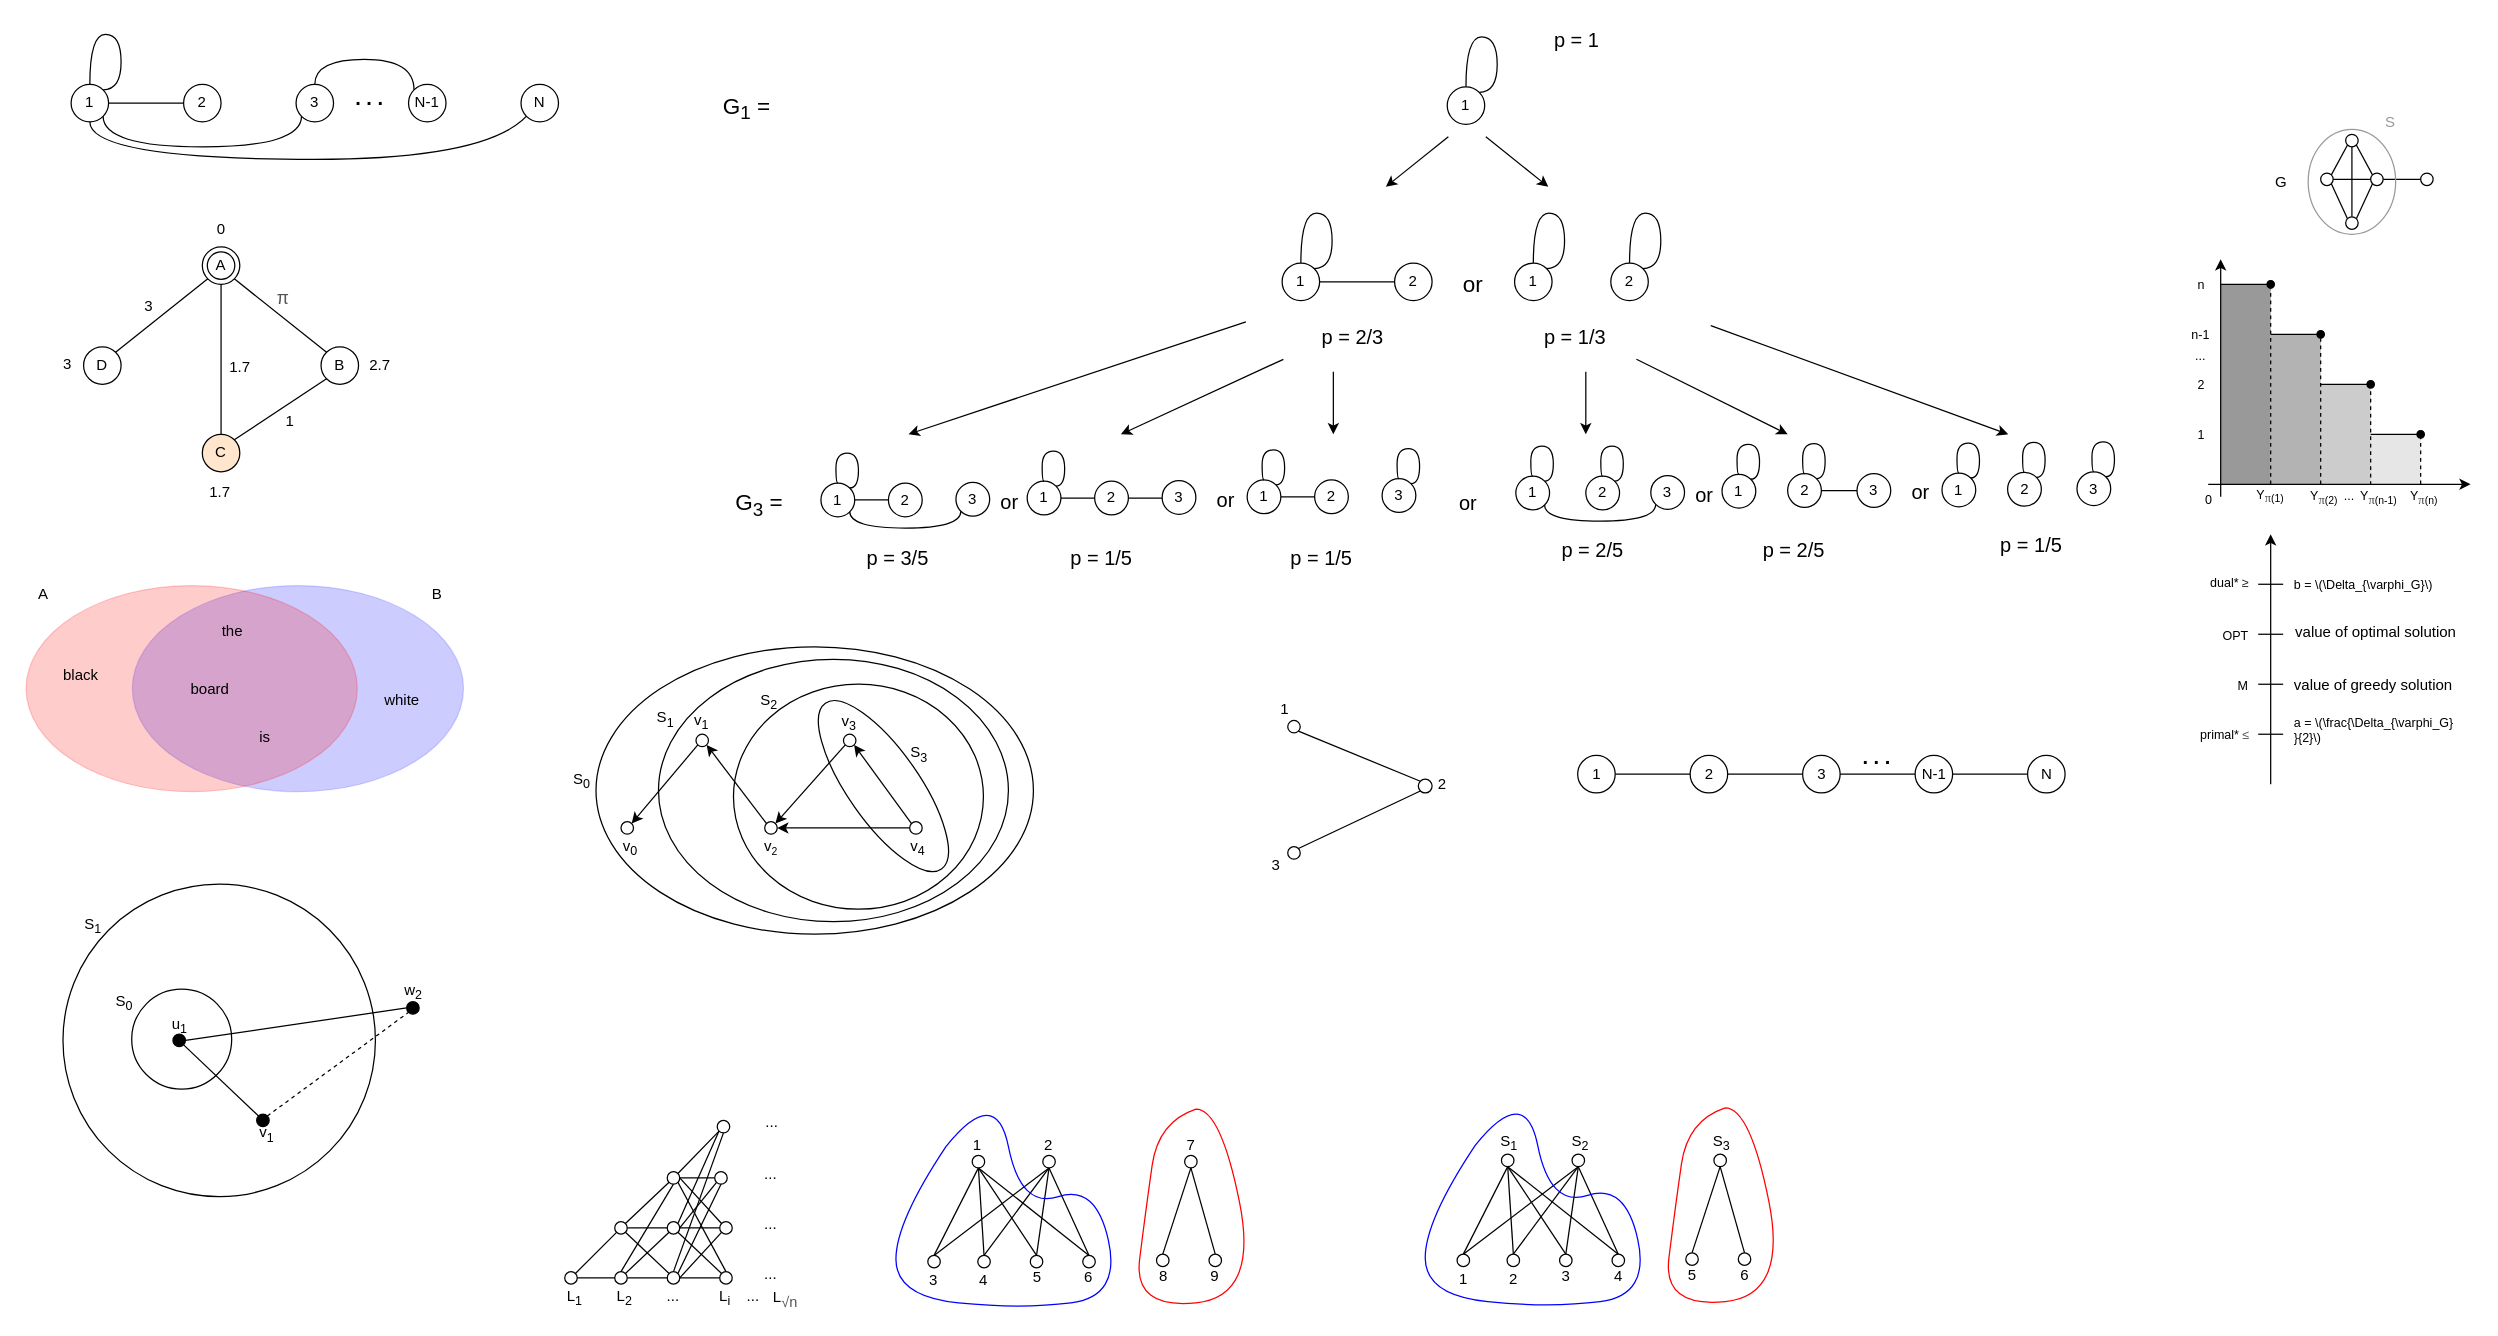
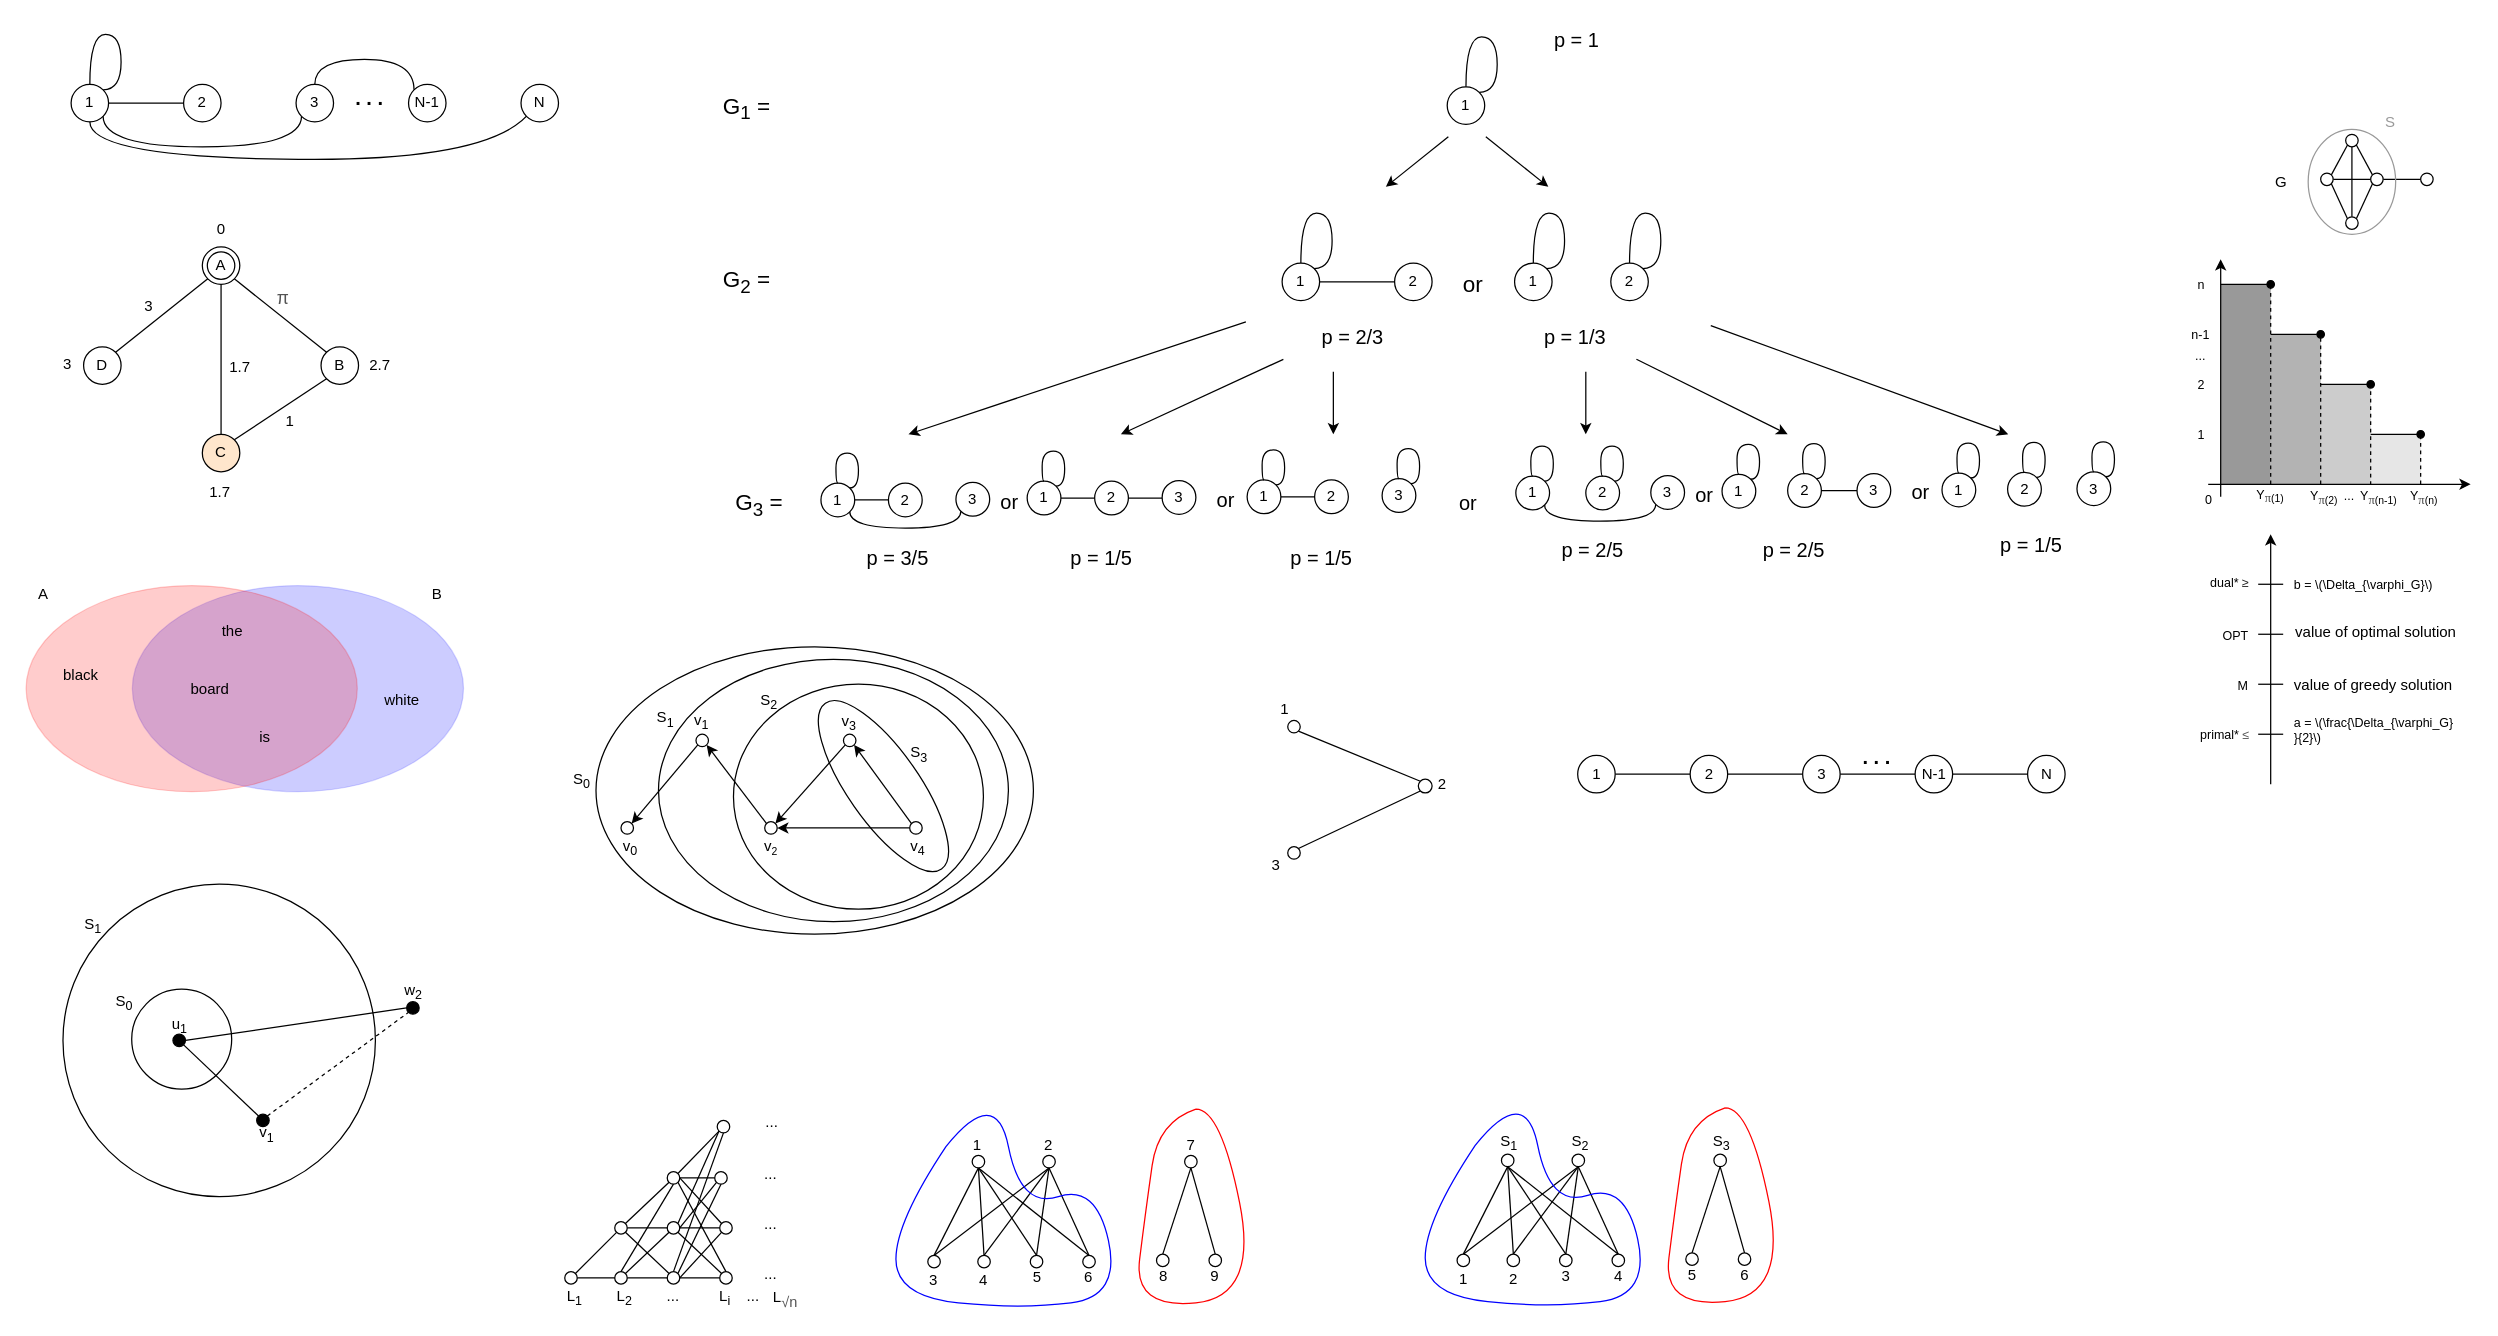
node "G2 =": added
